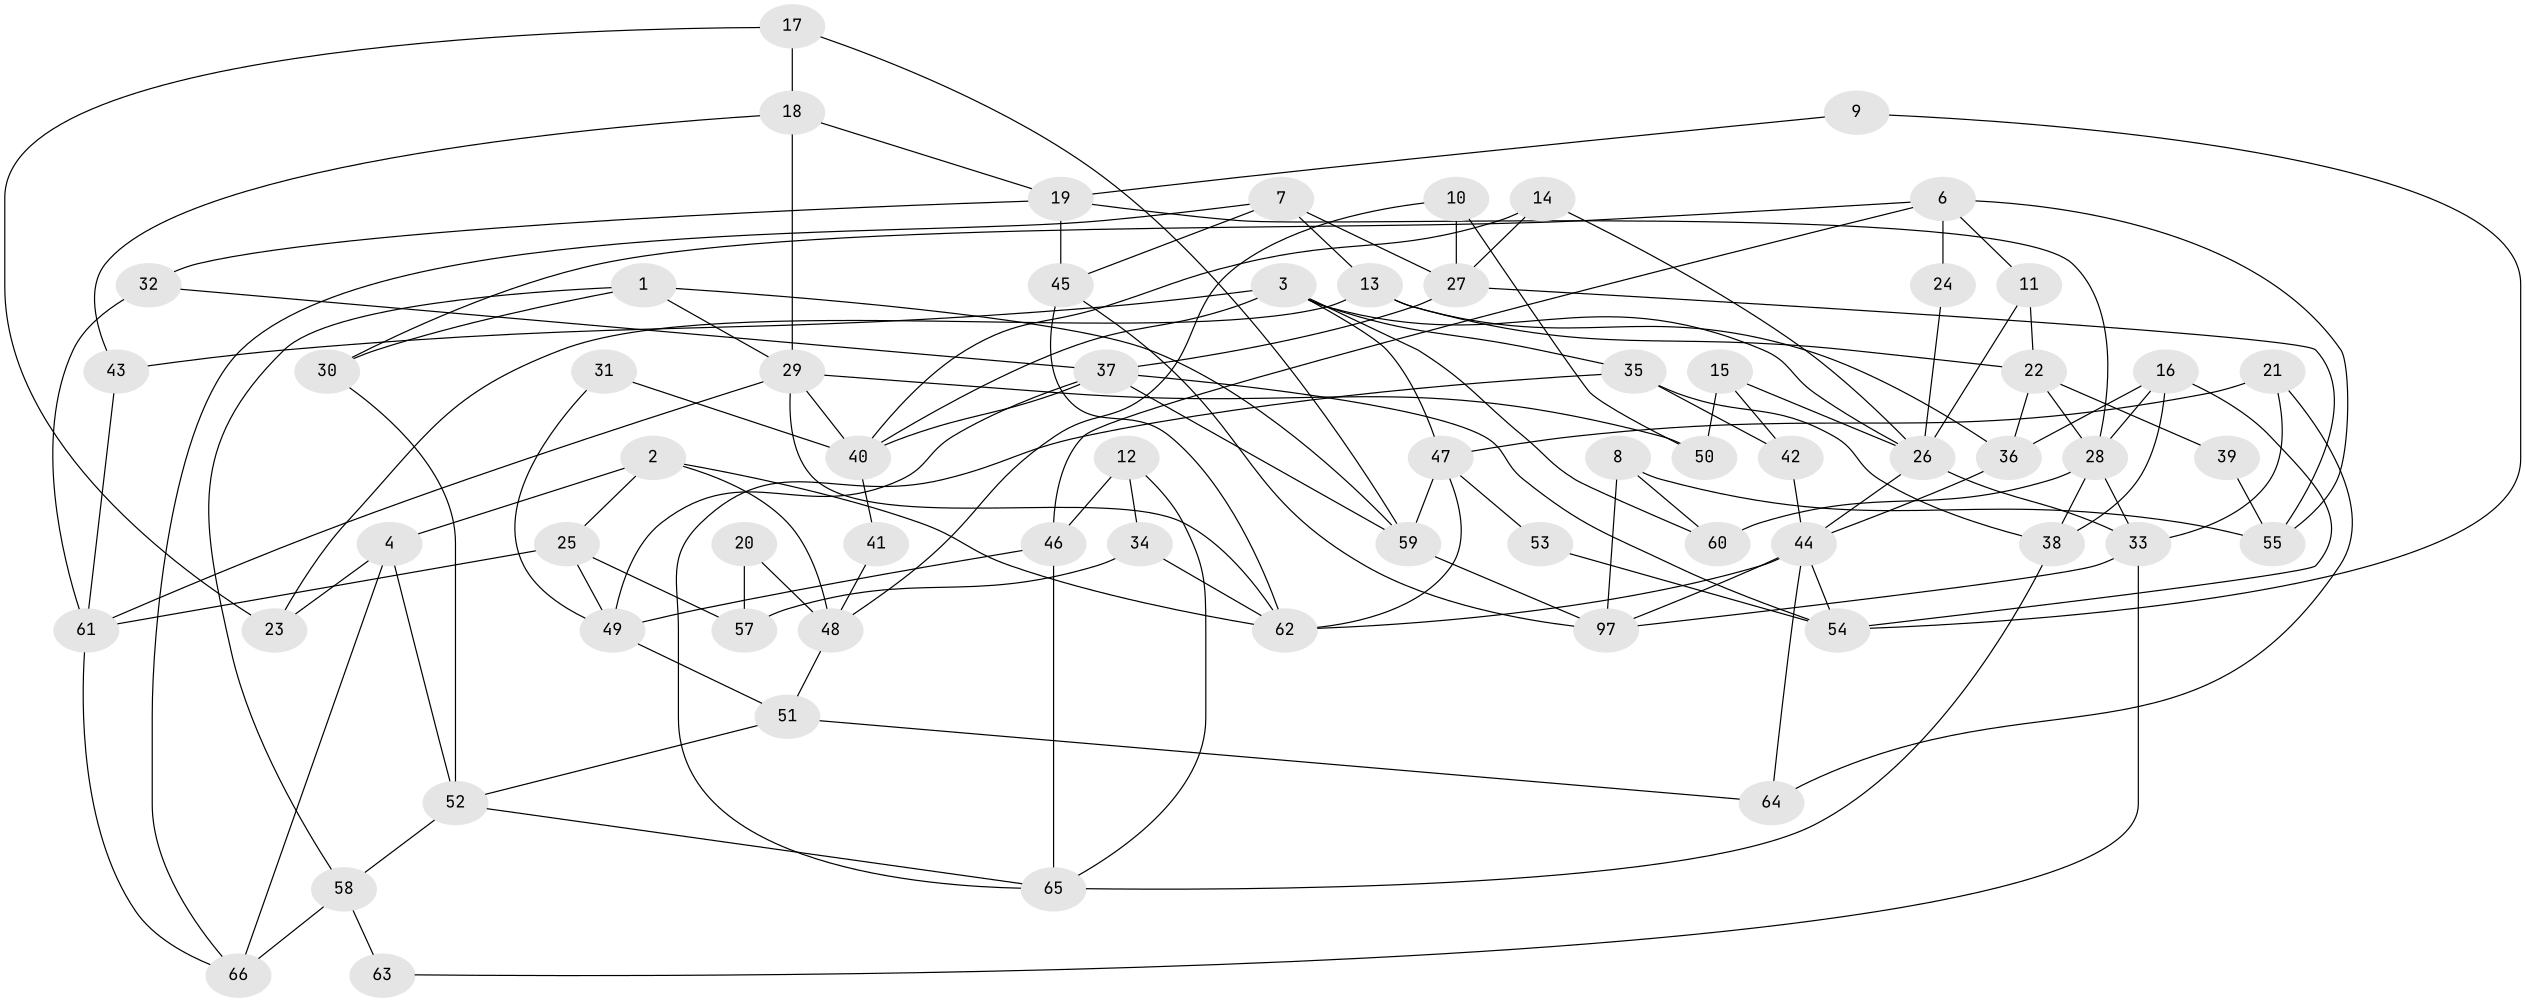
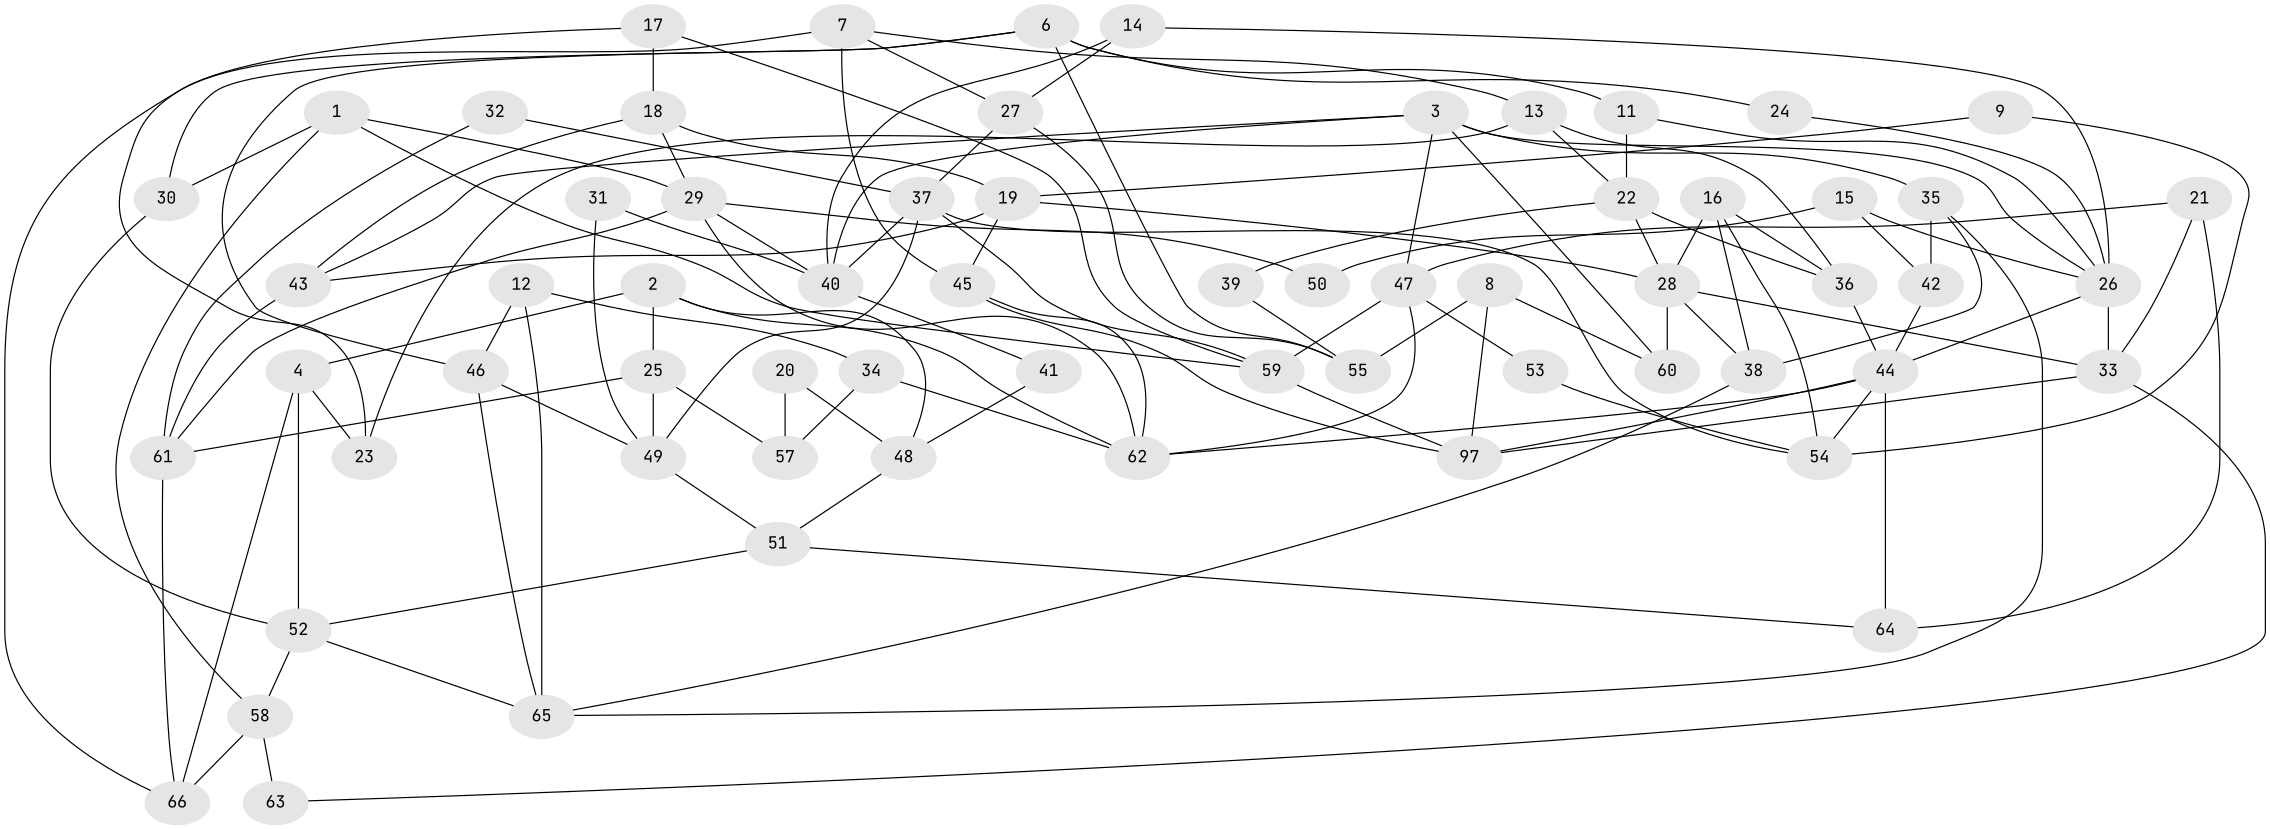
node "10": removed
edge "19" -- "32": now "19" -- "43"
